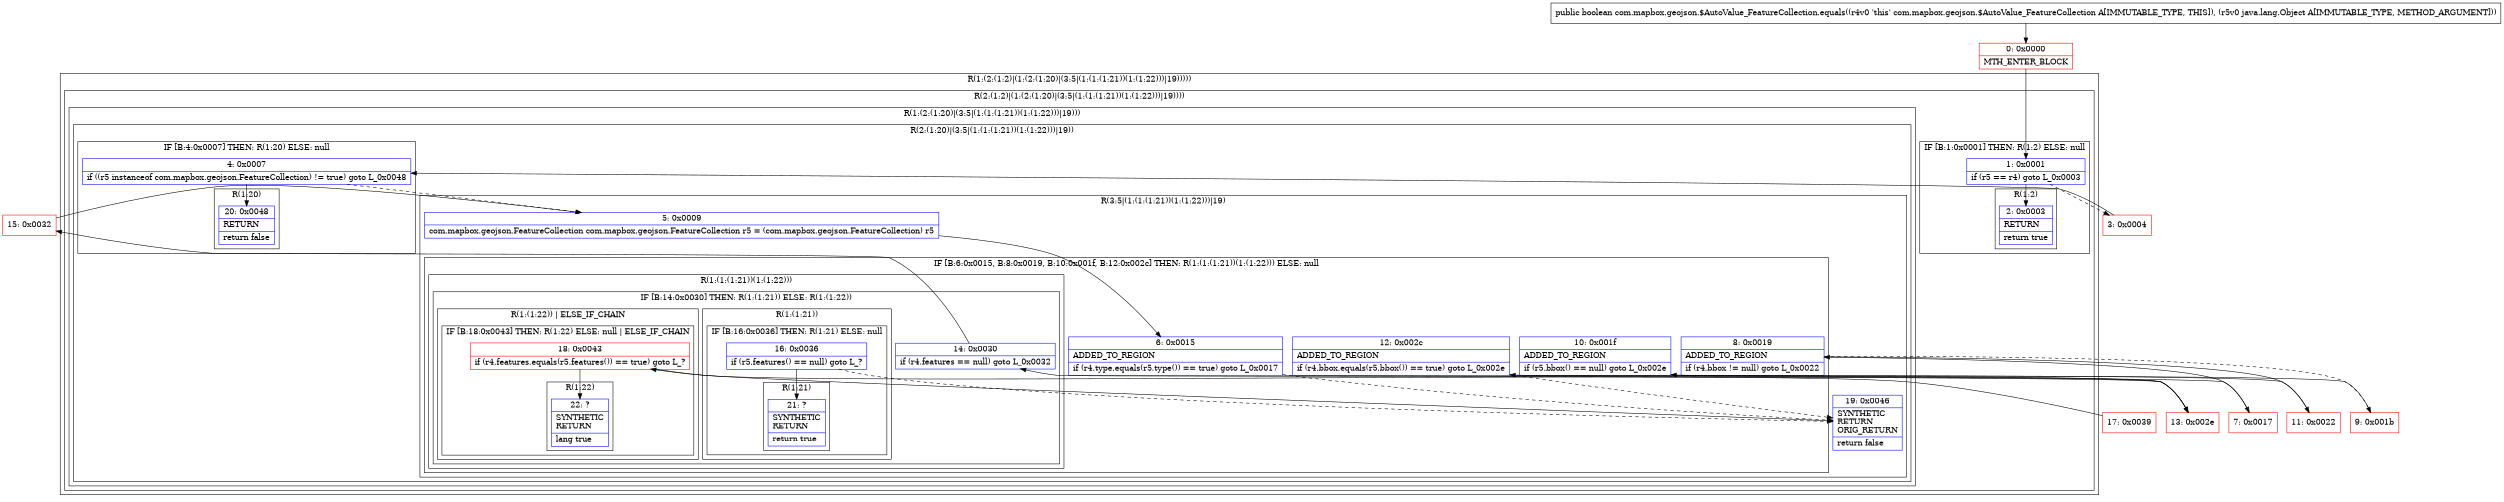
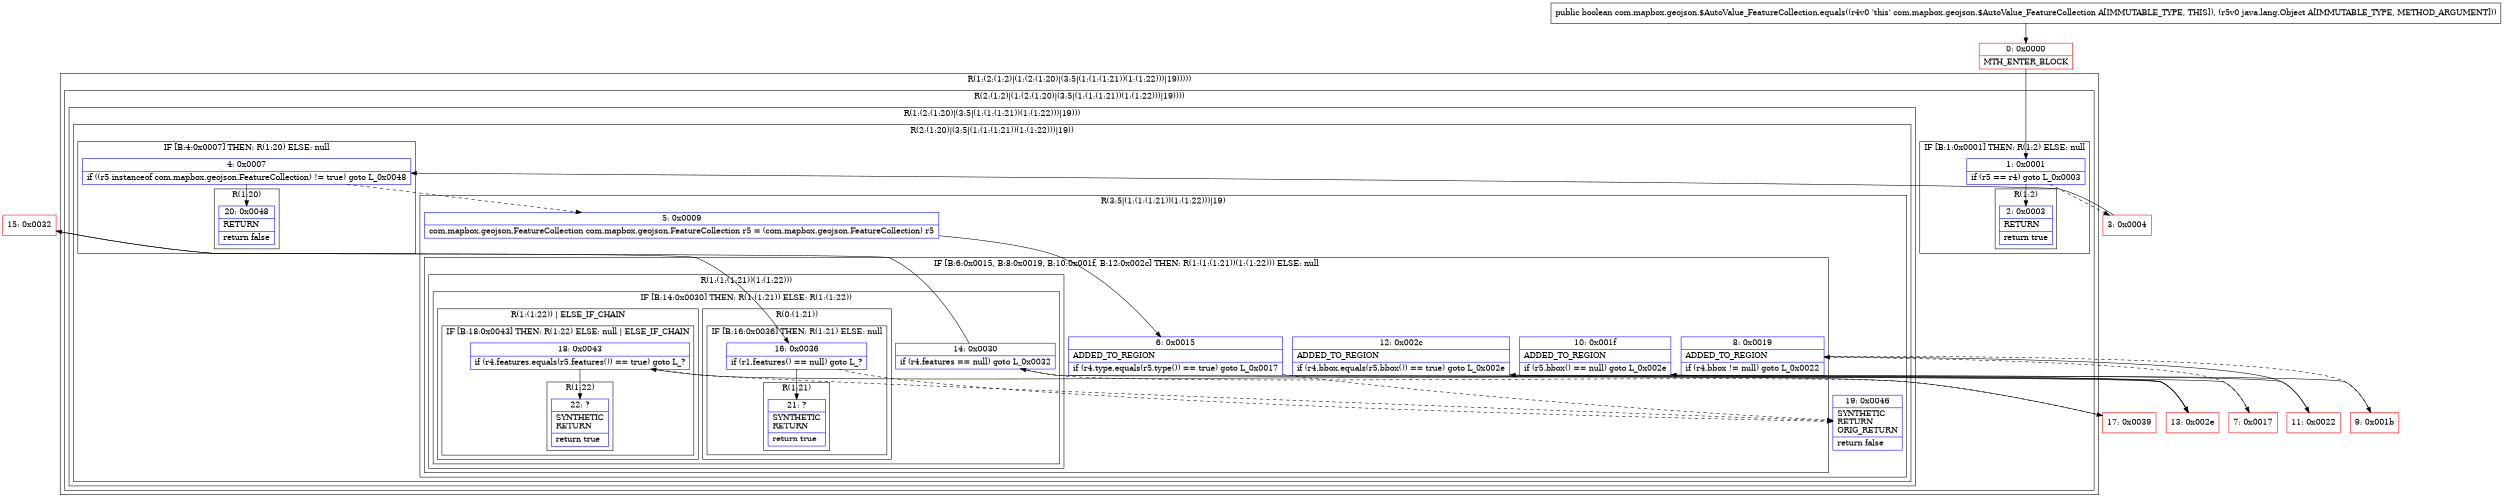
edge "15: 0x0032" -> "5: 0x0009": now "15: 0x0032" -> "16: 0x0036"
cluster "R(1:(1:21))": label "R(1:(1:21))" -> "R(0:(1:21))"
node "18: 0x0043": color red -> blue
node "16: 0x0036": text "if (r5.features() == null) goto L_?" -> "if (r1.features() == null) goto L_?"
edge "7: 0x0017" -> "8: 0x0019": style solid -> dashed
edge "14: 0x0030" -> "17: 0x0039": added
edge "12: 0x002c" -> "19: 0x0046": removed
edge "18: 0x0043" -> "19: 0x0046": style solid -> dashed
node "22: ?": text "lang true" -> "return true"
